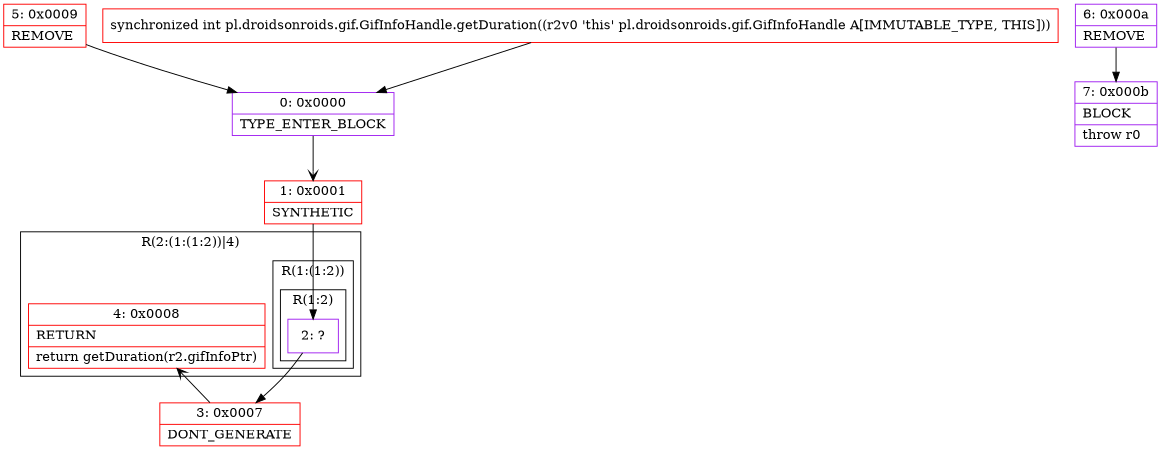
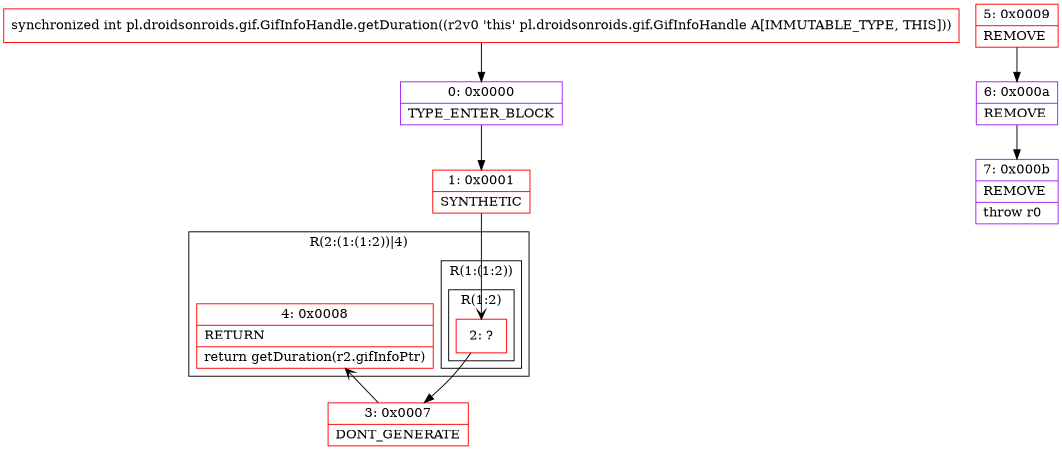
edge "5: 0x0009" -> "0: 0x0000": now "5: 0x0009" -> "6: 0x000a"
node "7: 0x000b": text "BLOCK" -> "REMOVE"
edge "0: 0x0000" -> "1: 0x0001": arrowhead vee -> normal
edge "1: 0x0001" -> "2: ?": arrowhead normal -> vee
node "2: ?": color purple -> red
